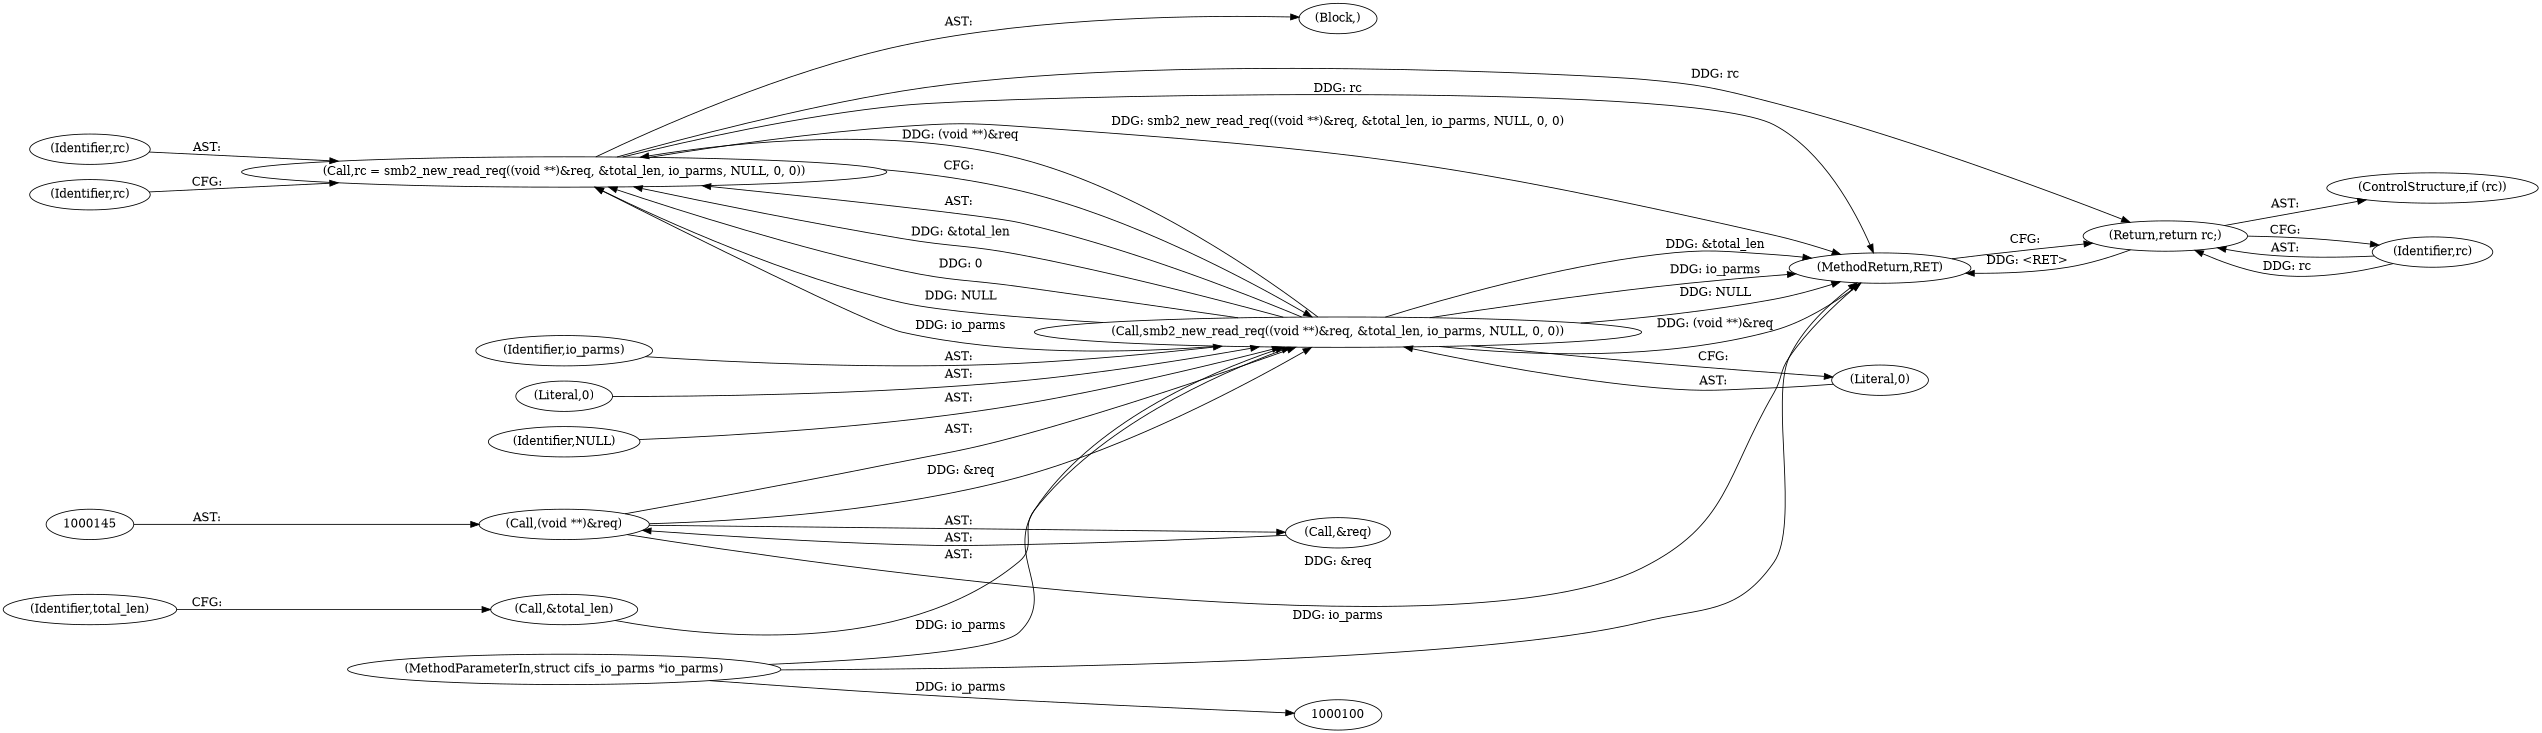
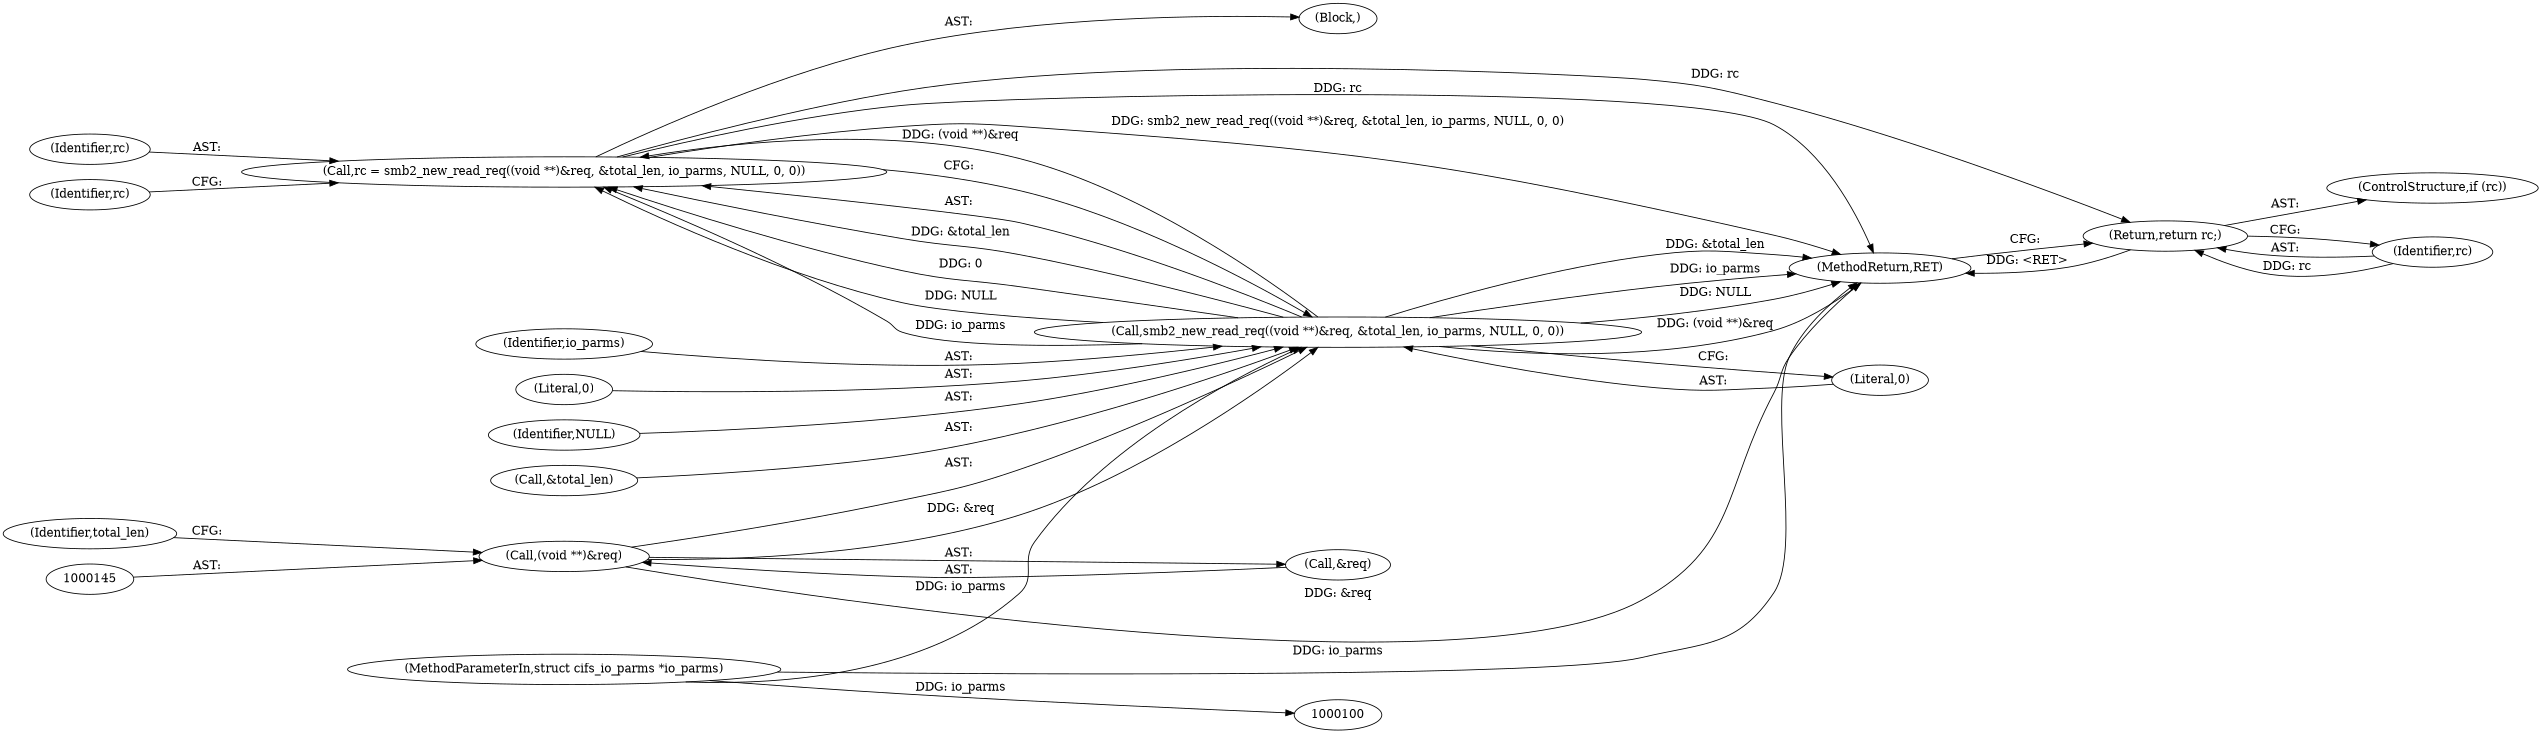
edge "(Identifier,total_len)" -> "(Call,&total_len)": now "(Identifier,total_len)" -> "(Call,(void **)&req)"
